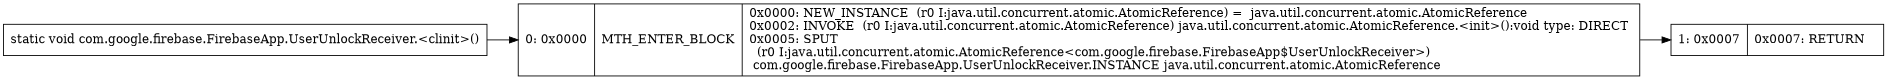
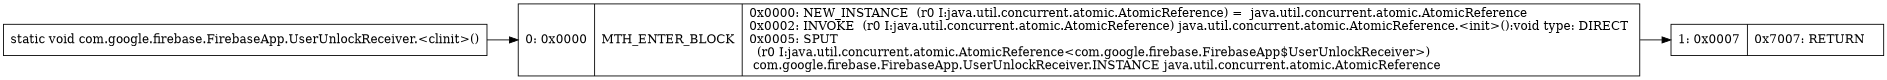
node "1: 0x0007": text "0x0007: RETURN" -> "0x7007: RETURN"
